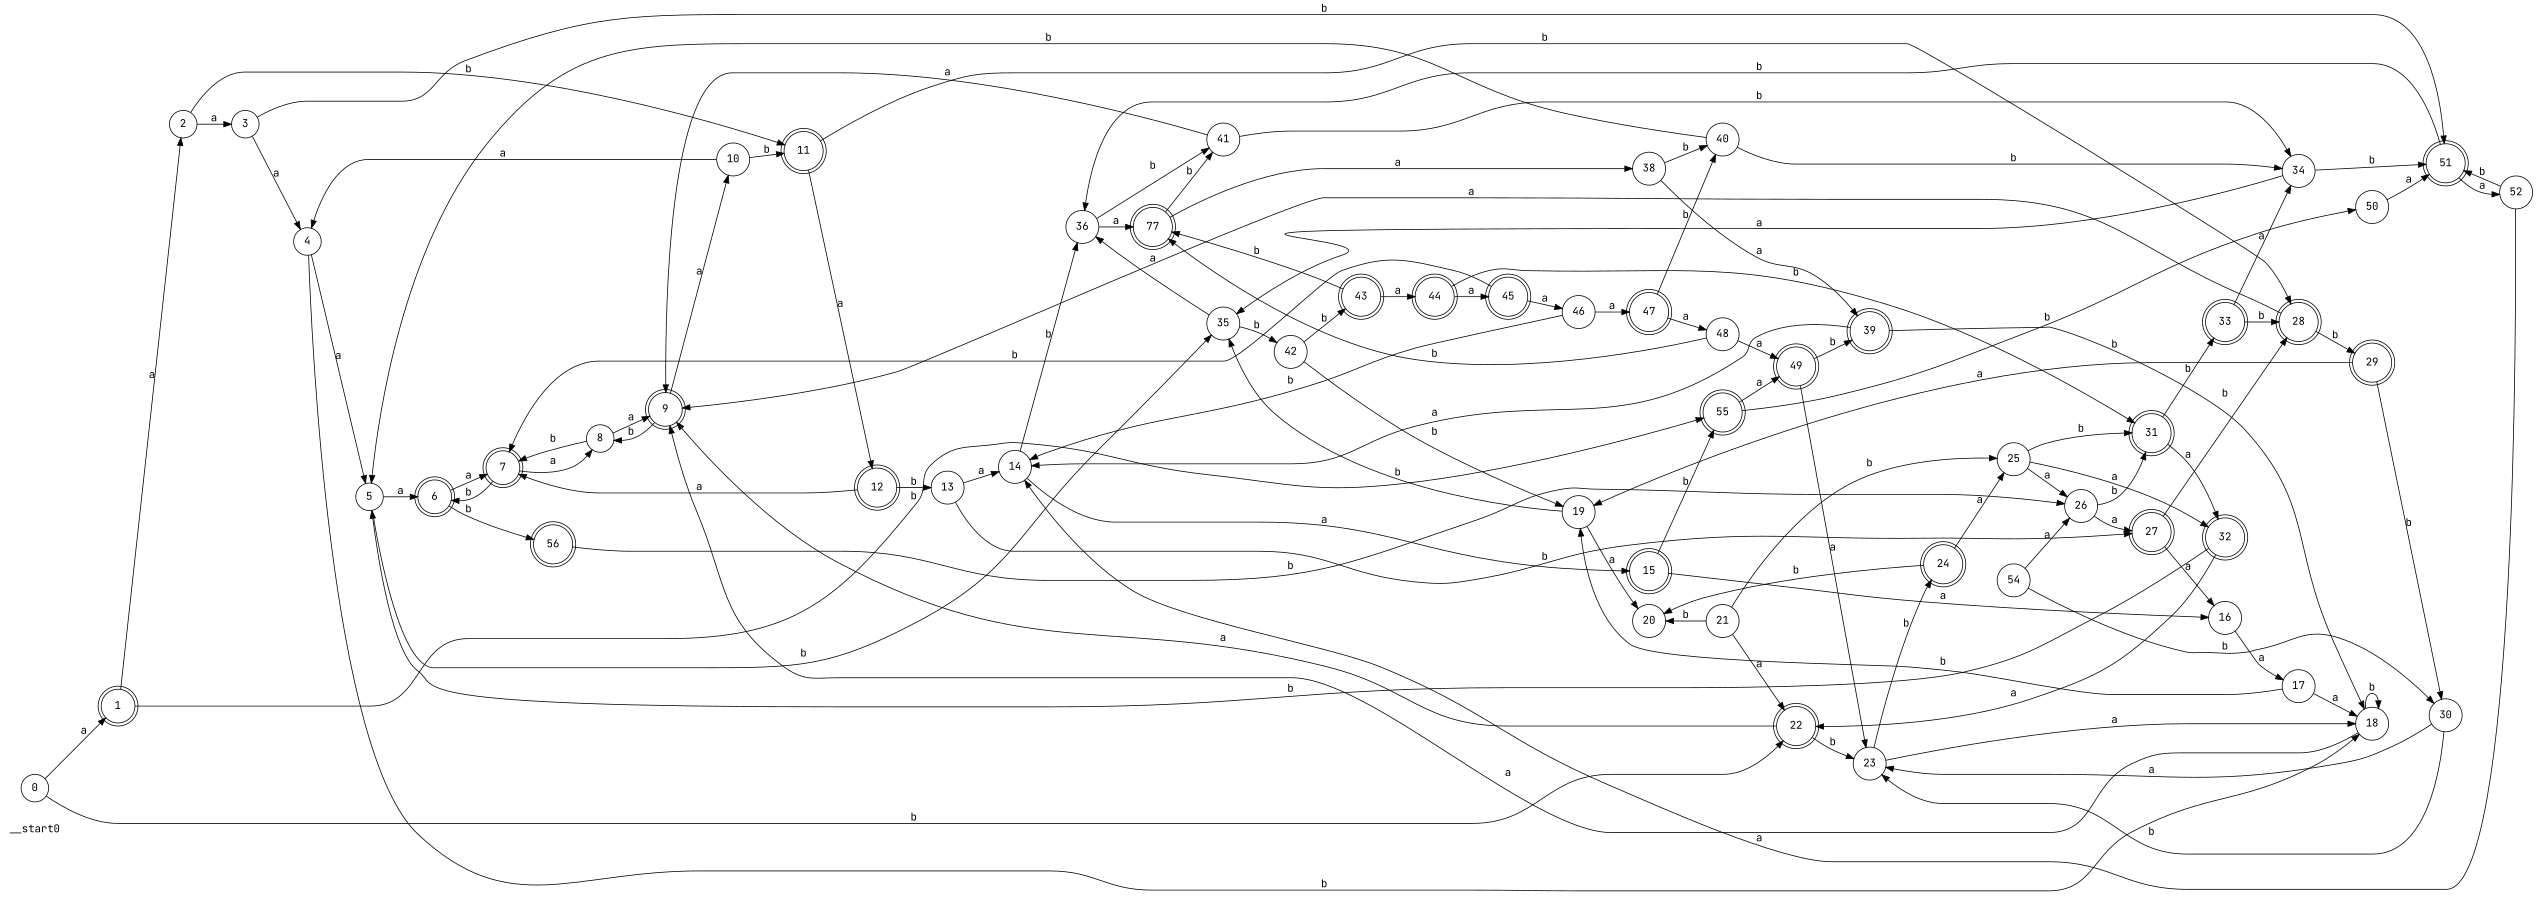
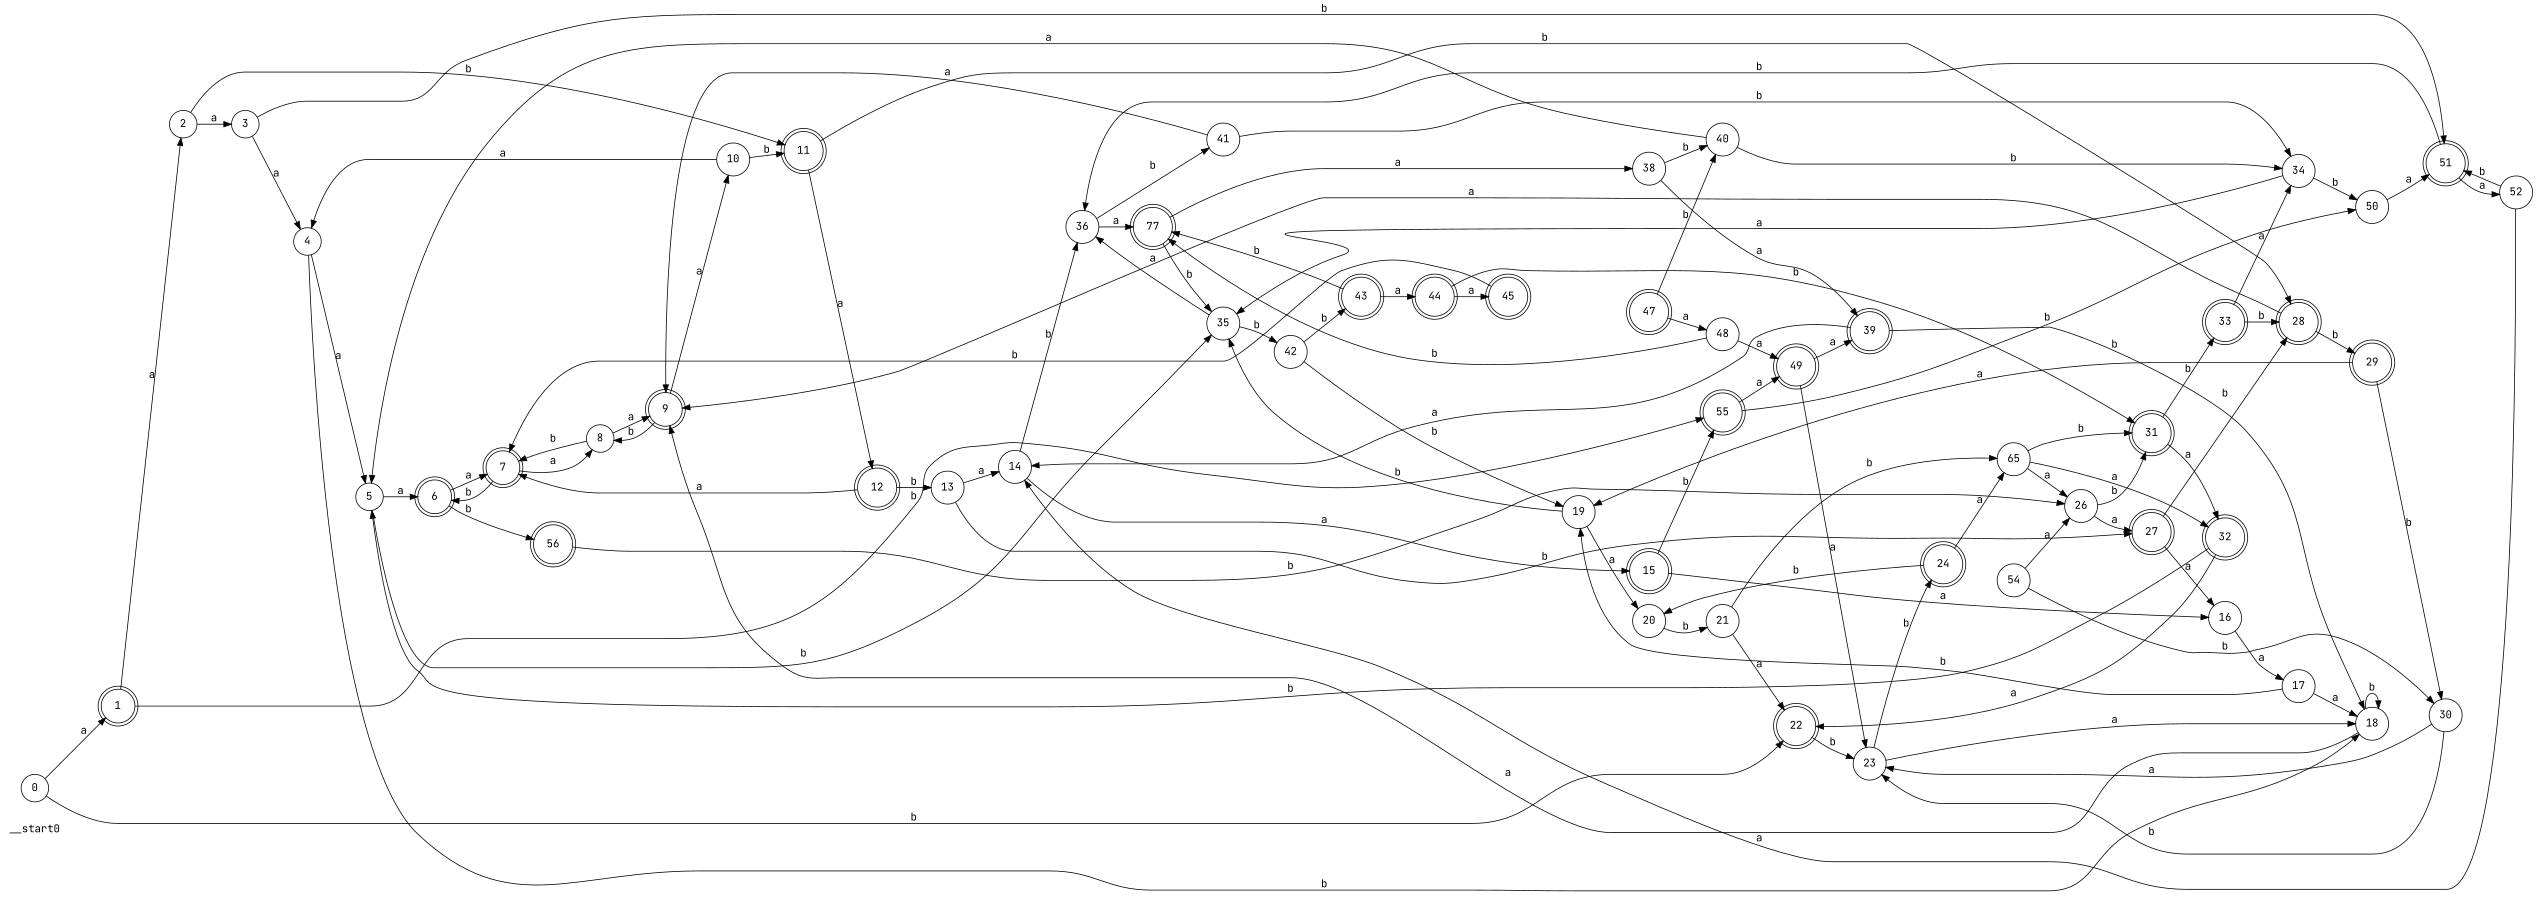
edge "40" -> "5": label "b" -> "a"
edge "34" -> "51": now "34" -> "50"
edge "77" -> "41": now "77" -> "35"
node "46": removed
edge "49" -> "39": label "b" -> "a"
node "25": label "25" -> "65"
edge "21" -> "20": reversed
edge "22" -> "9": removed, label "a"
